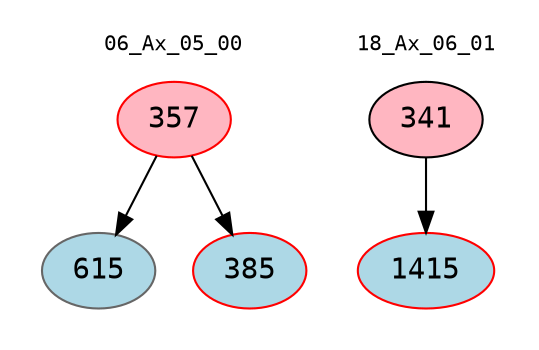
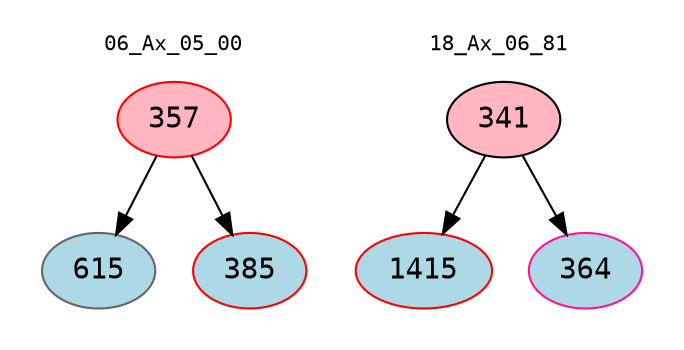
cluster "18_Ax_06_01": label "18_Ax_06_01" -> "18_Ax_06_81"
node "364": added
